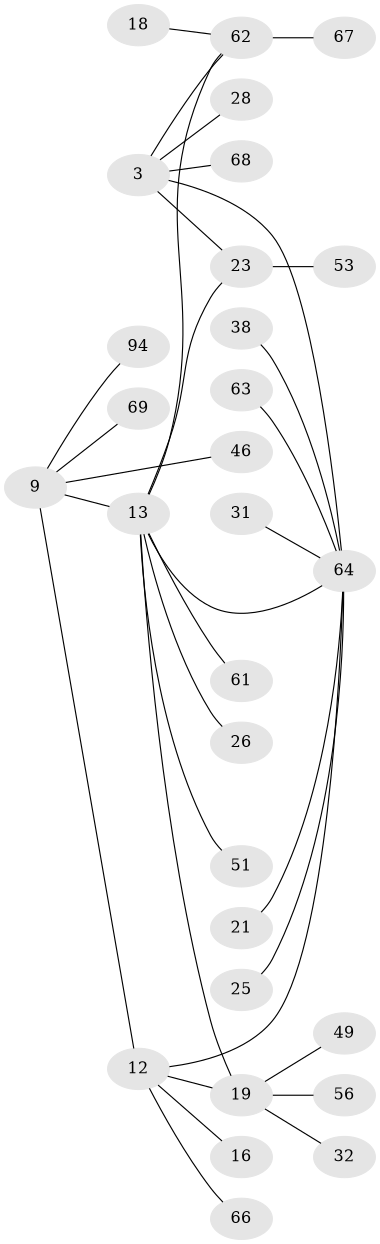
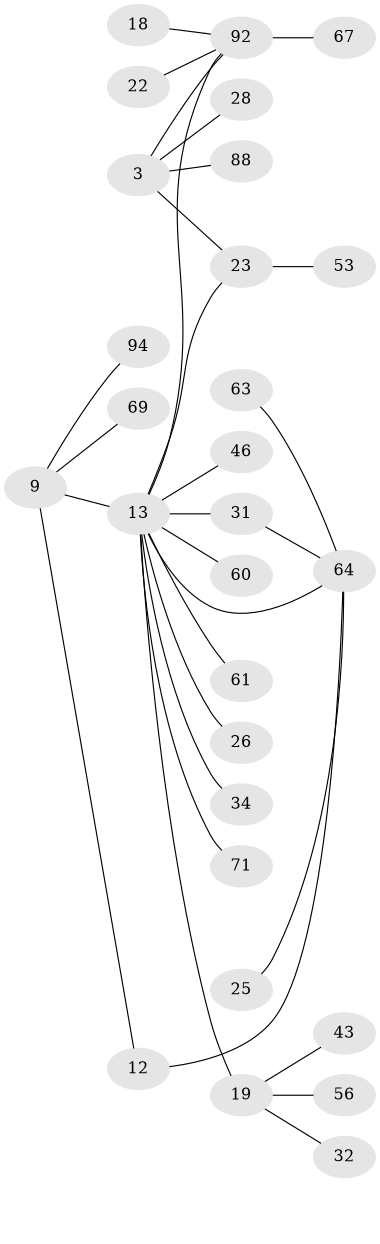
node "62": label "62" -> "92"
node "22": added
node "68": label "68" -> "88"
node "38": removed
edge "3" -- "64": removed
edge "46" -- "9": now "46" -- "13"
edge "13" -- "31": added
node "60": added
node "34": added
node "51": label "51" -> "71"
node "21": removed
node "49": label "49" -> "43"
edge "12" -- "19": removed
node "16": removed
node "66": removed
